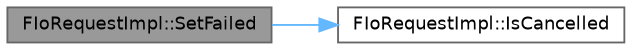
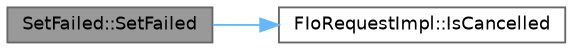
node "FIoRequestImpl::SetFailed": label "FIoRequestImpl::SetFailed" -> "SetFailed::SetFailed"
